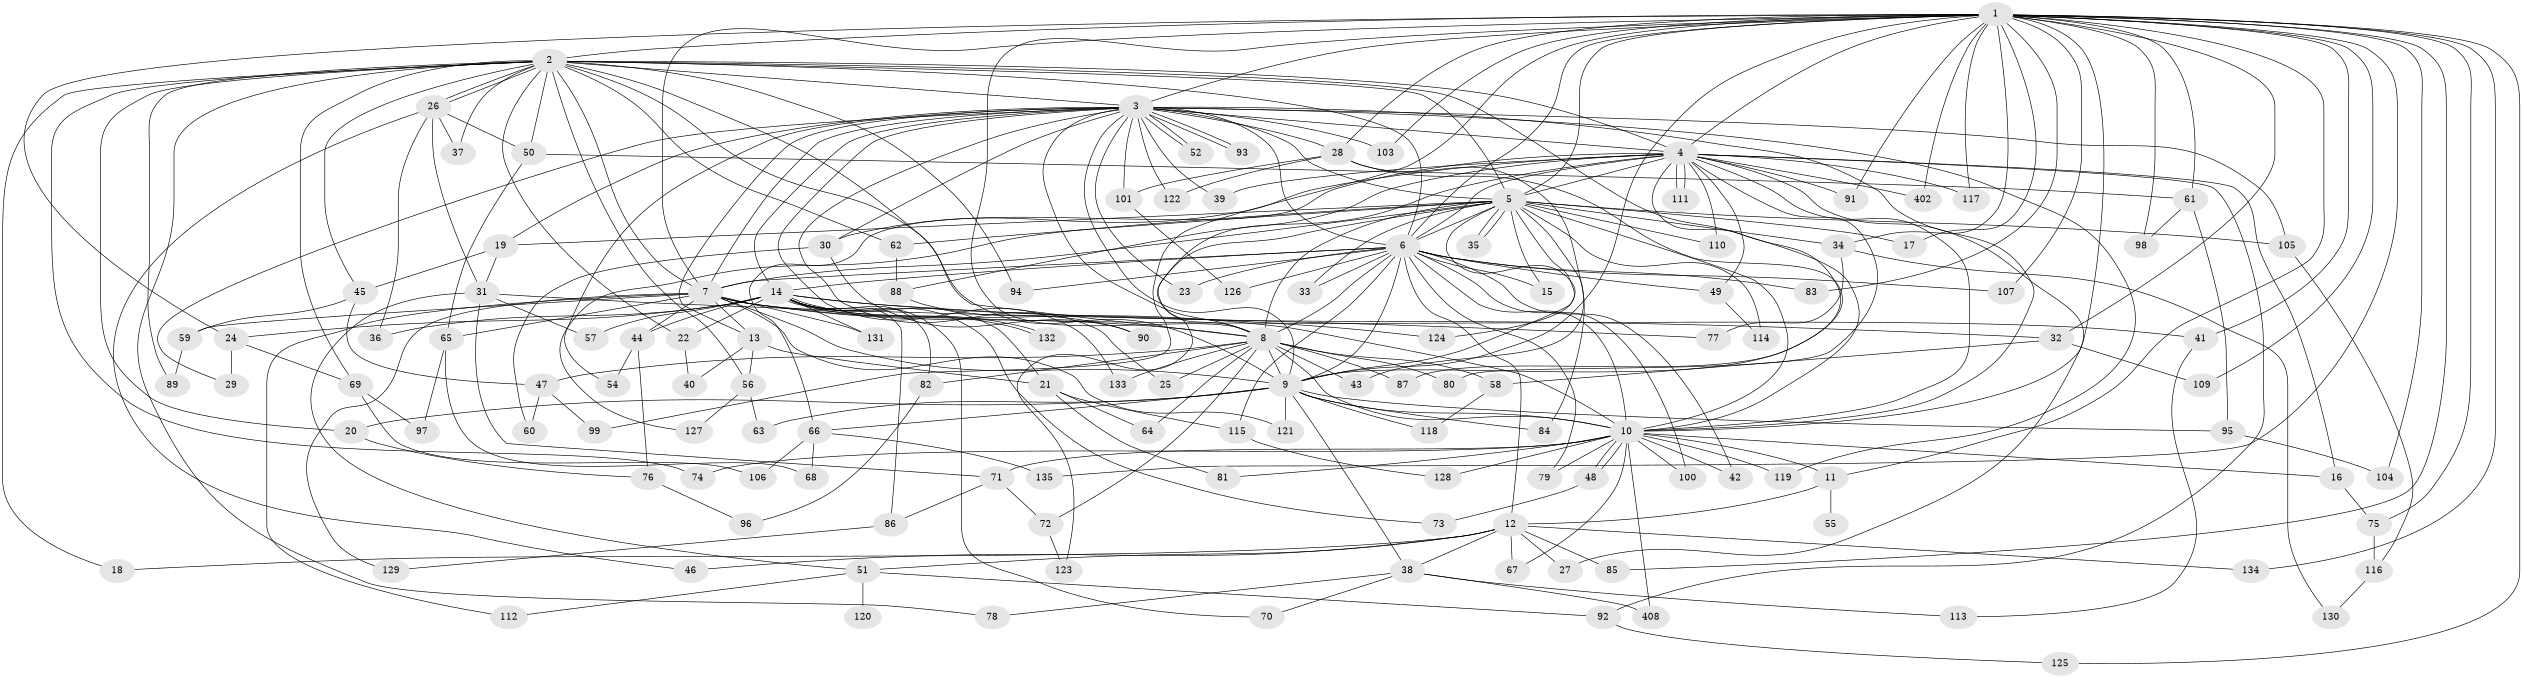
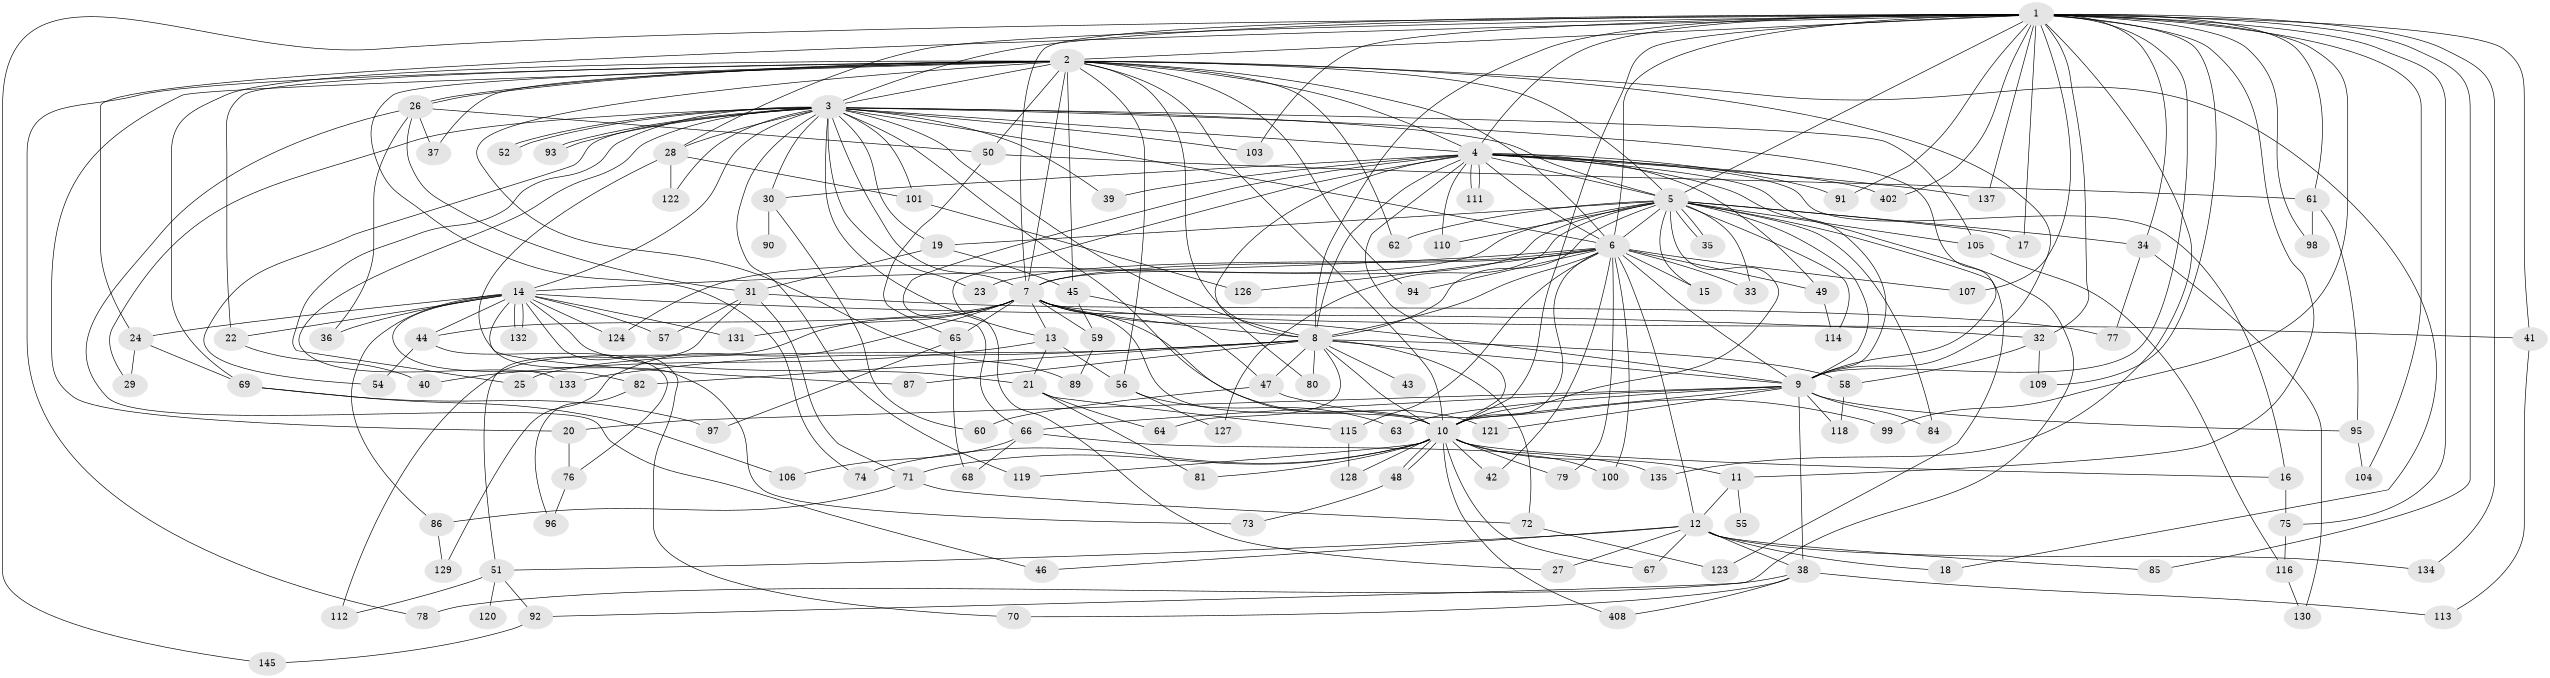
node "117": label "117" -> "137"
edge "28" -- "43": removed
node "88": removed
node "83": removed
node "125": label "125" -> "145"
